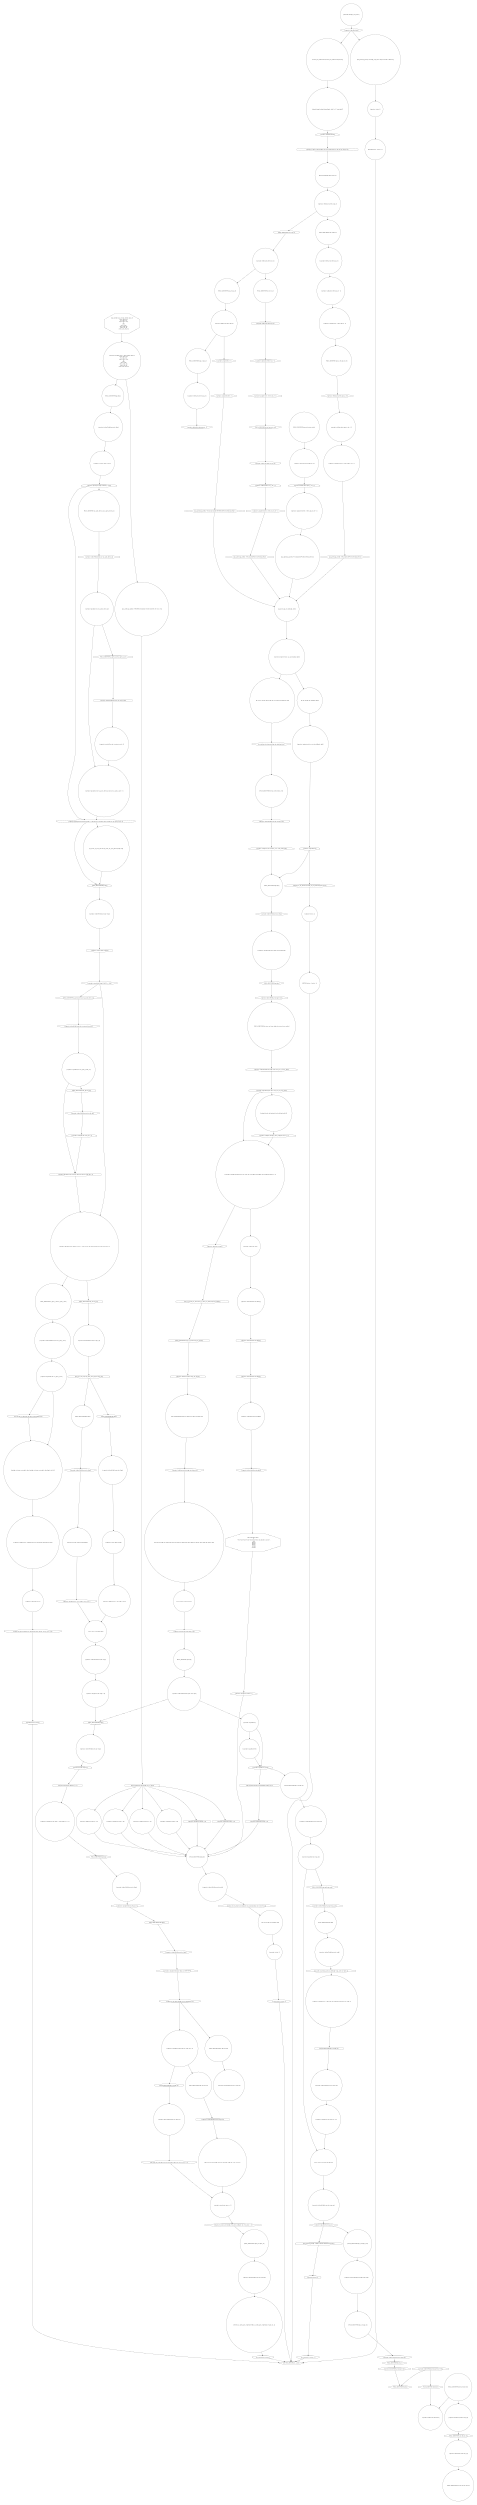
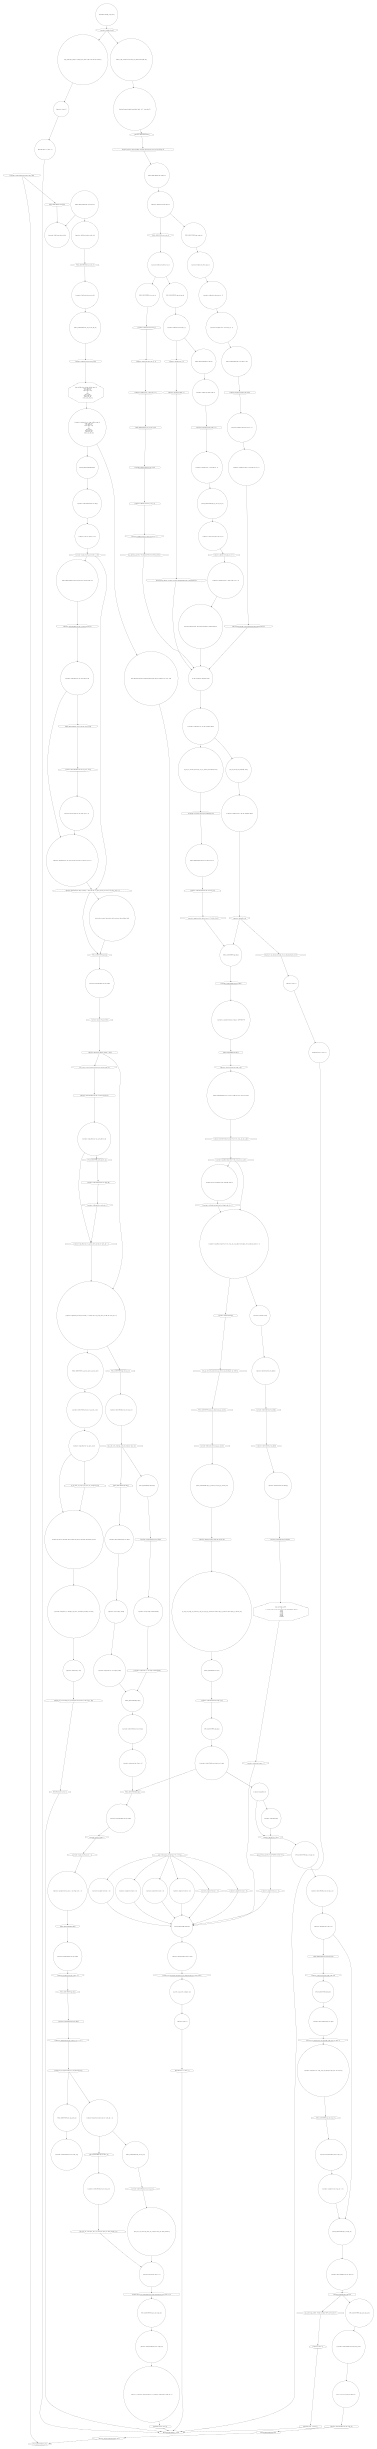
node "(<operator>.fieldAccess,elems.owe_dh_len)": added
node "(<operator>.assignment,ie = elems.wpa_ie - 2)": added
